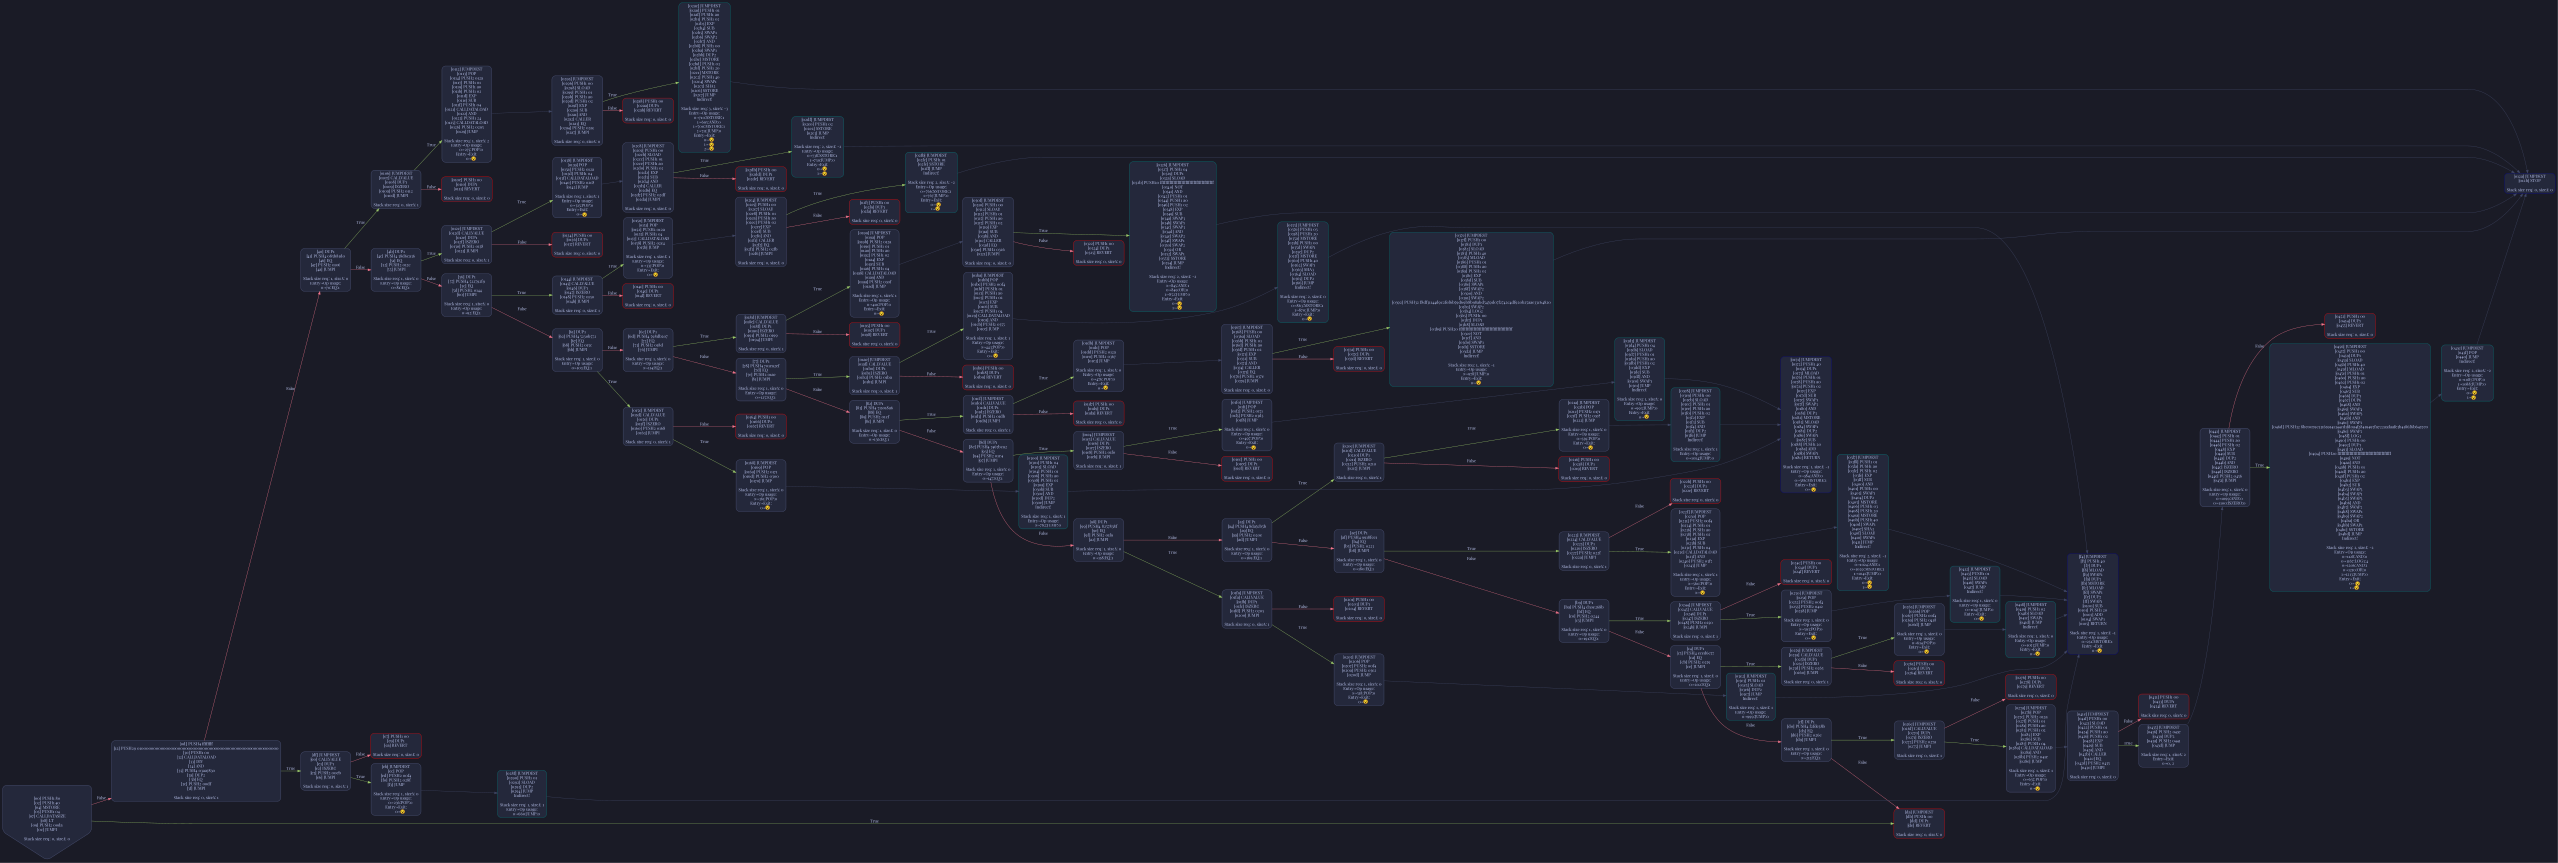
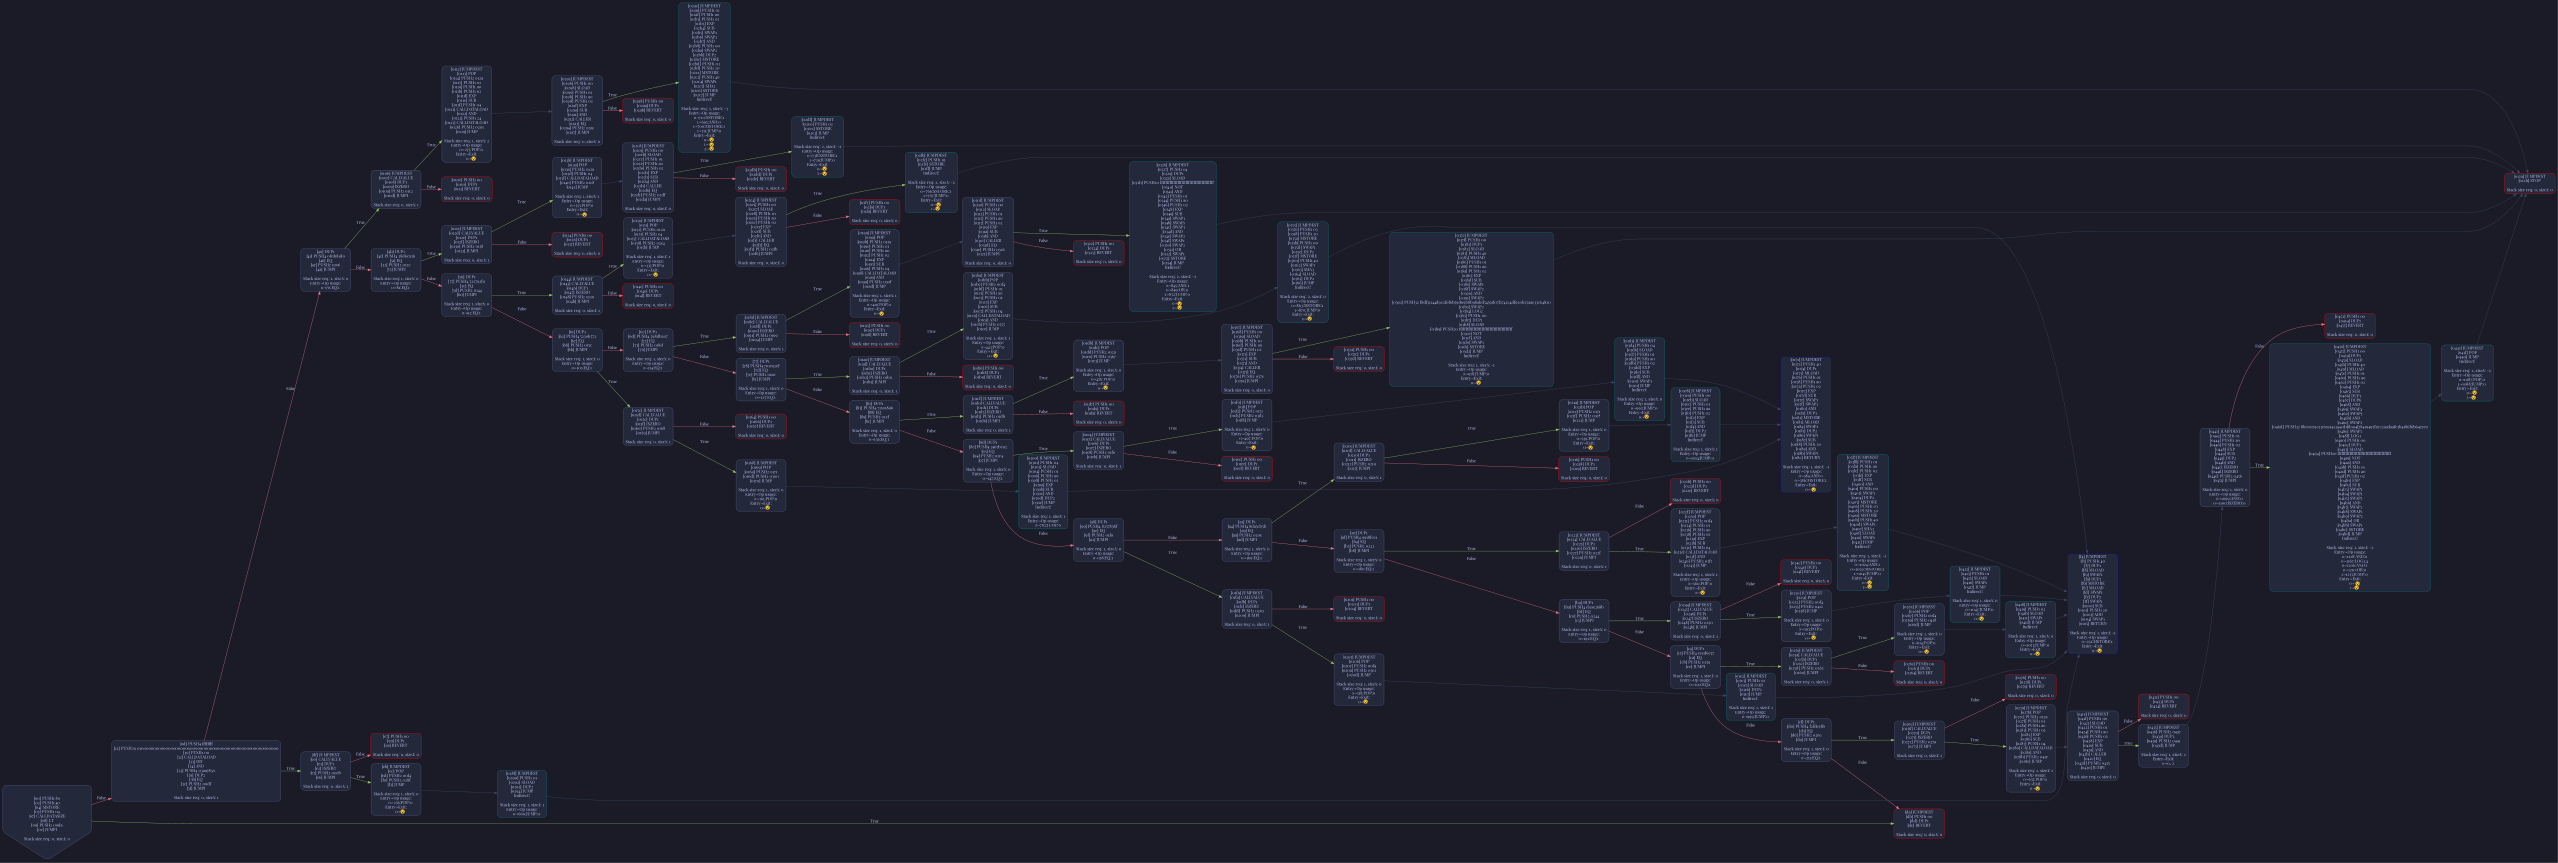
node "[012a] JUMPDEST [012b] STOP Stack size req: 0, sizeΔ: 0": color darkblue -> red
